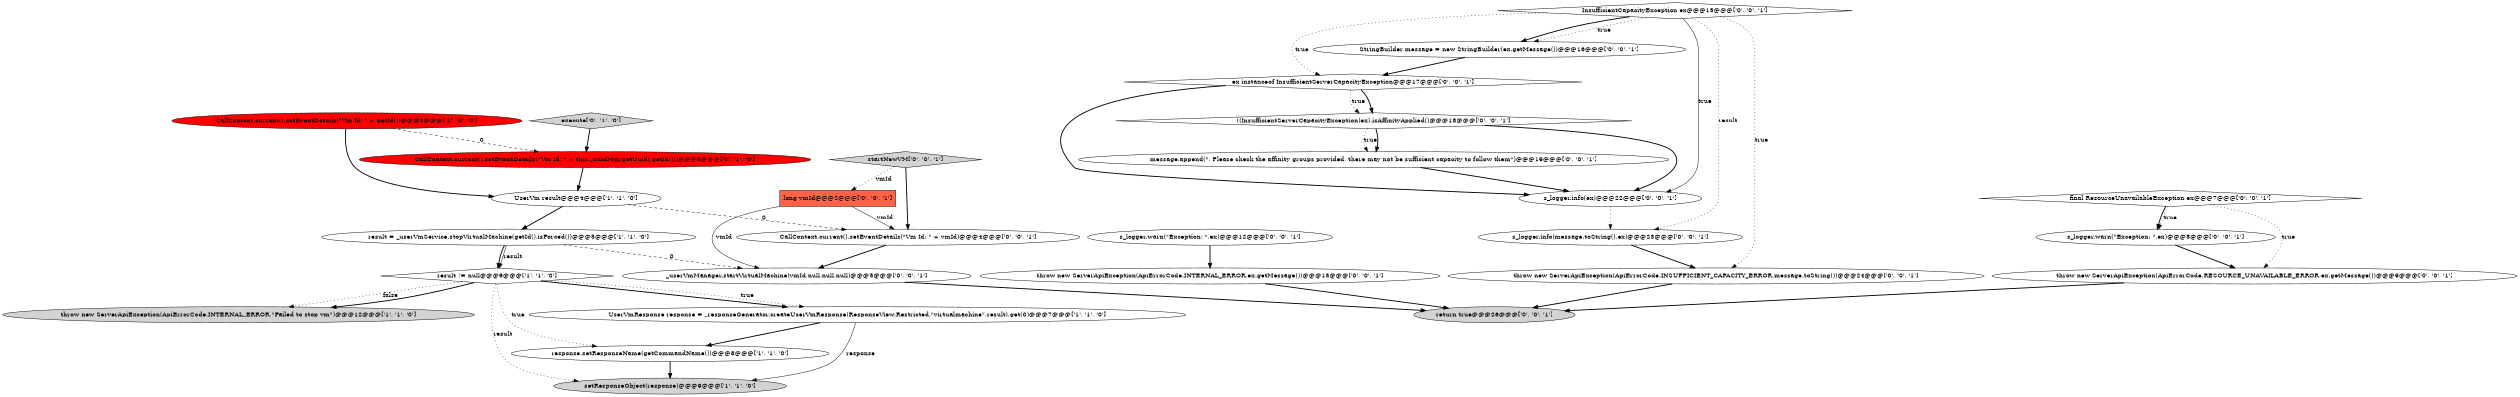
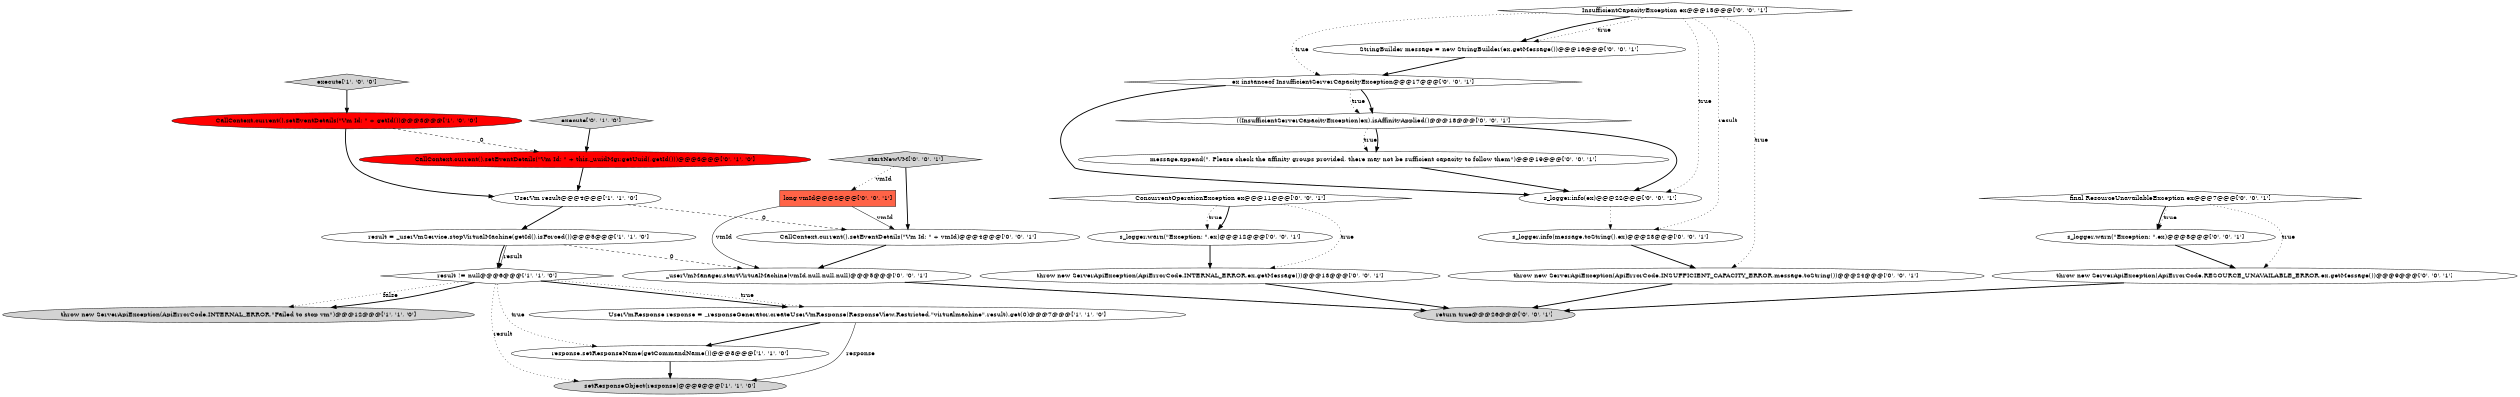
node "execute['1', '0', '0']": added
edge "InsufficientCapacityException ex@@@15@@@['0', '0', '1']" -> "s_logger.info(ex)@@@22@@@['0', '0', '1']": style solid -> dotted
node "ConcurrentOperationException ex@@@11@@@['0', '0', '1']": added
